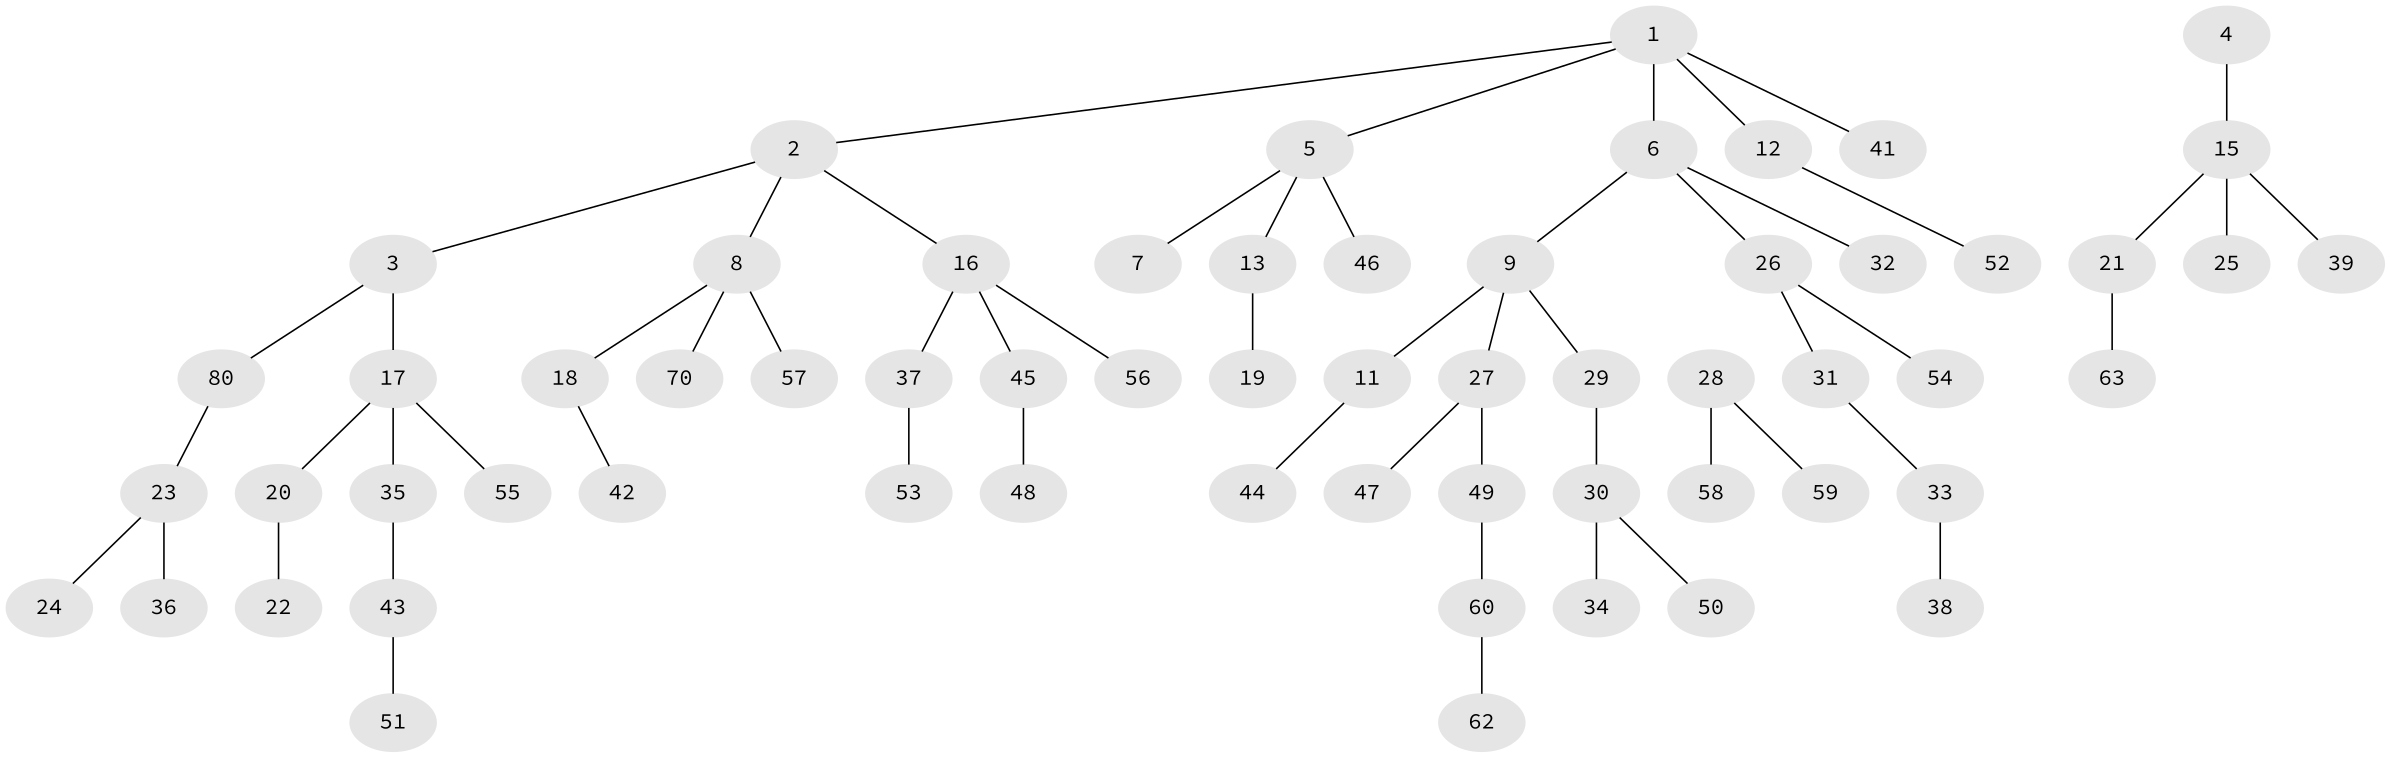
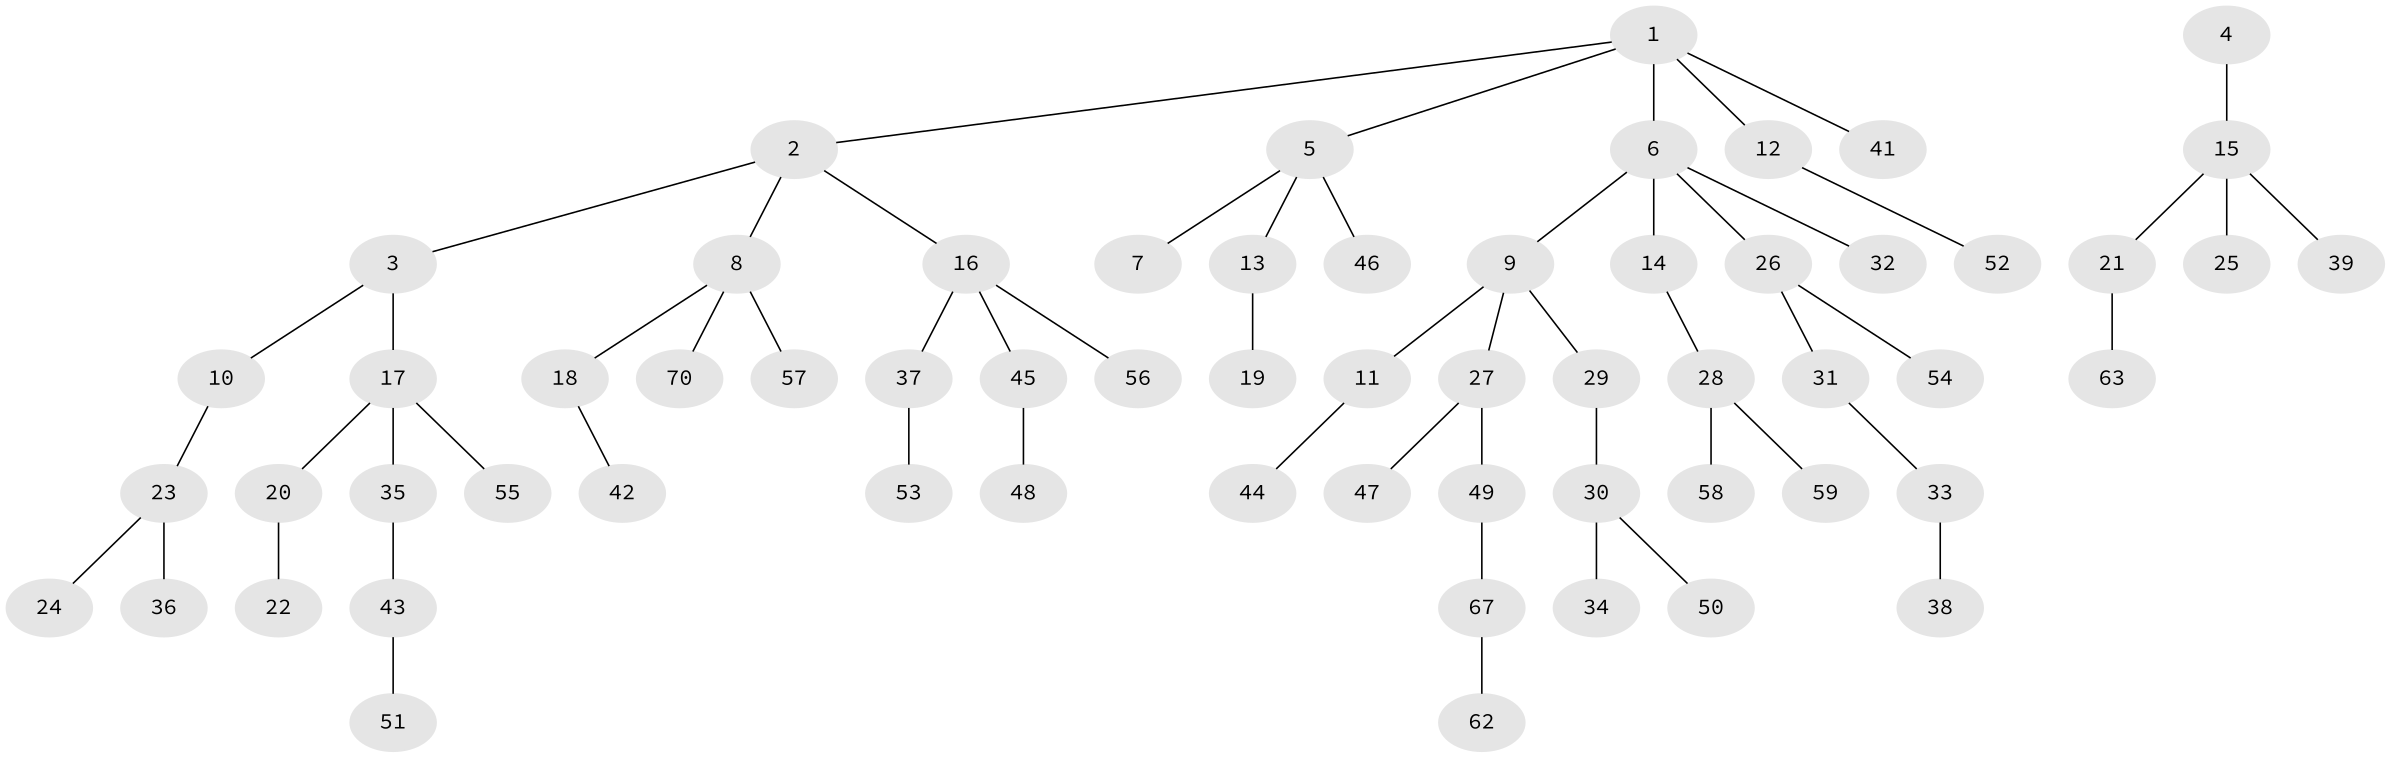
node "14": added
node "80": label "80" -> "10"
node "60": label "60" -> "67"
